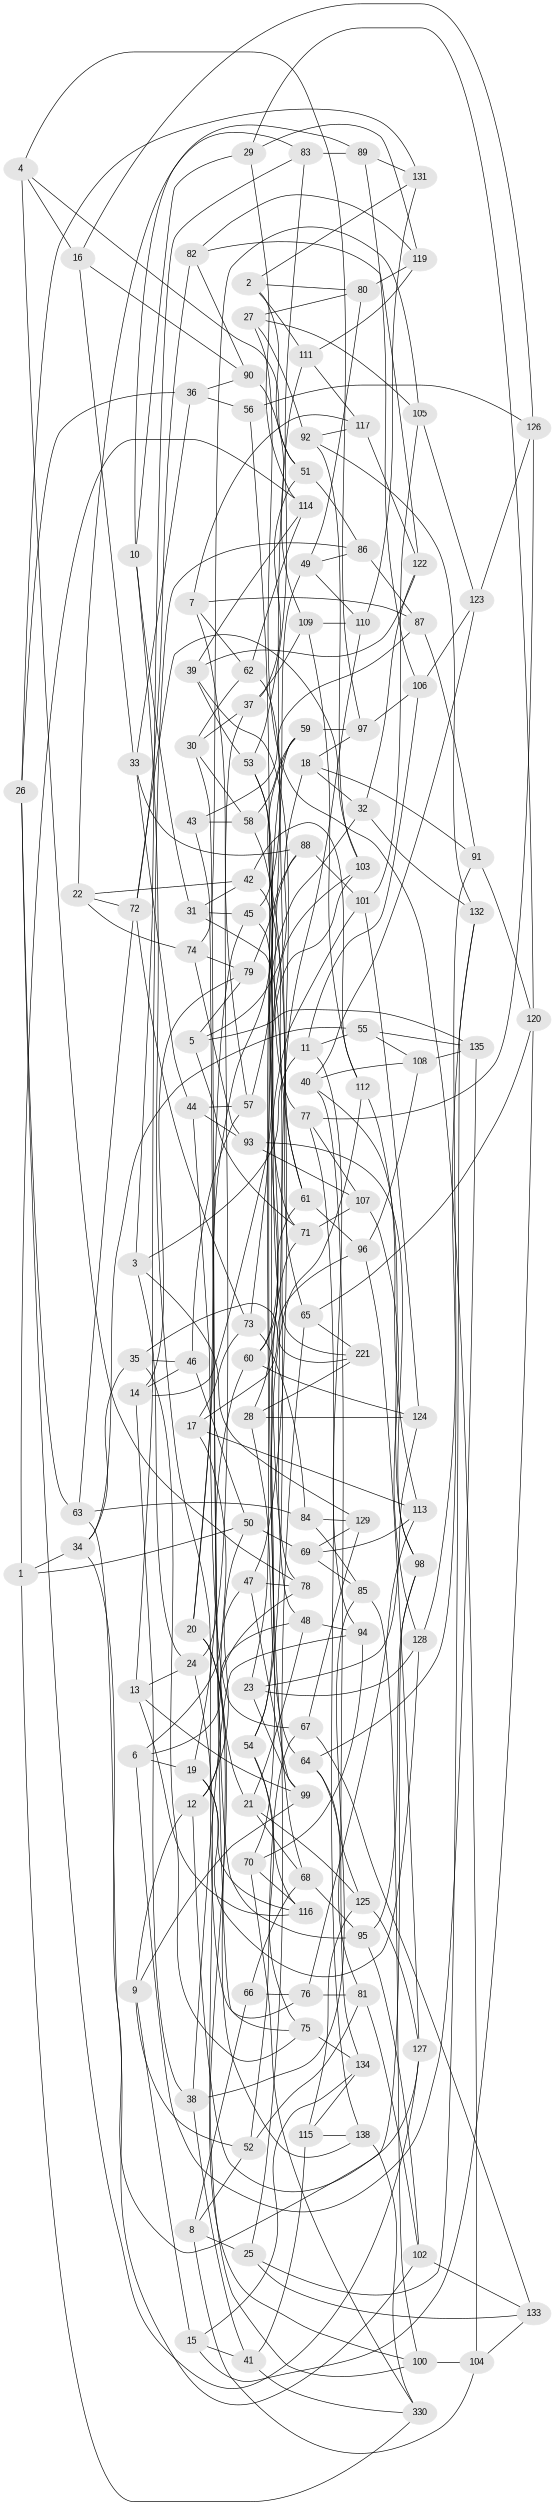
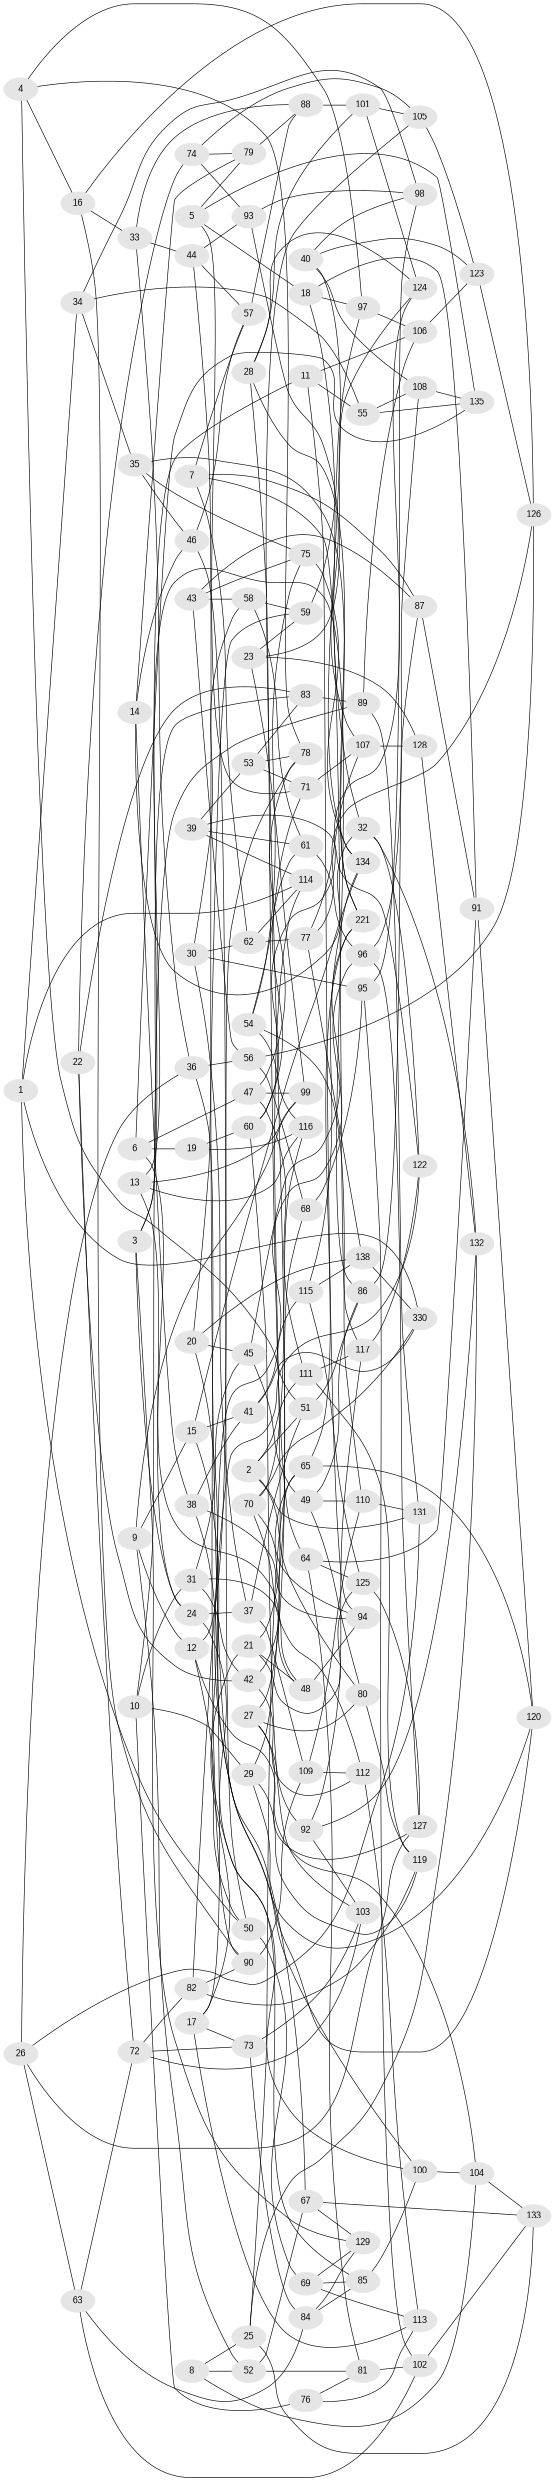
edge "43" -- "56": added
edge "128" -- "19": removed
node "66": removed
